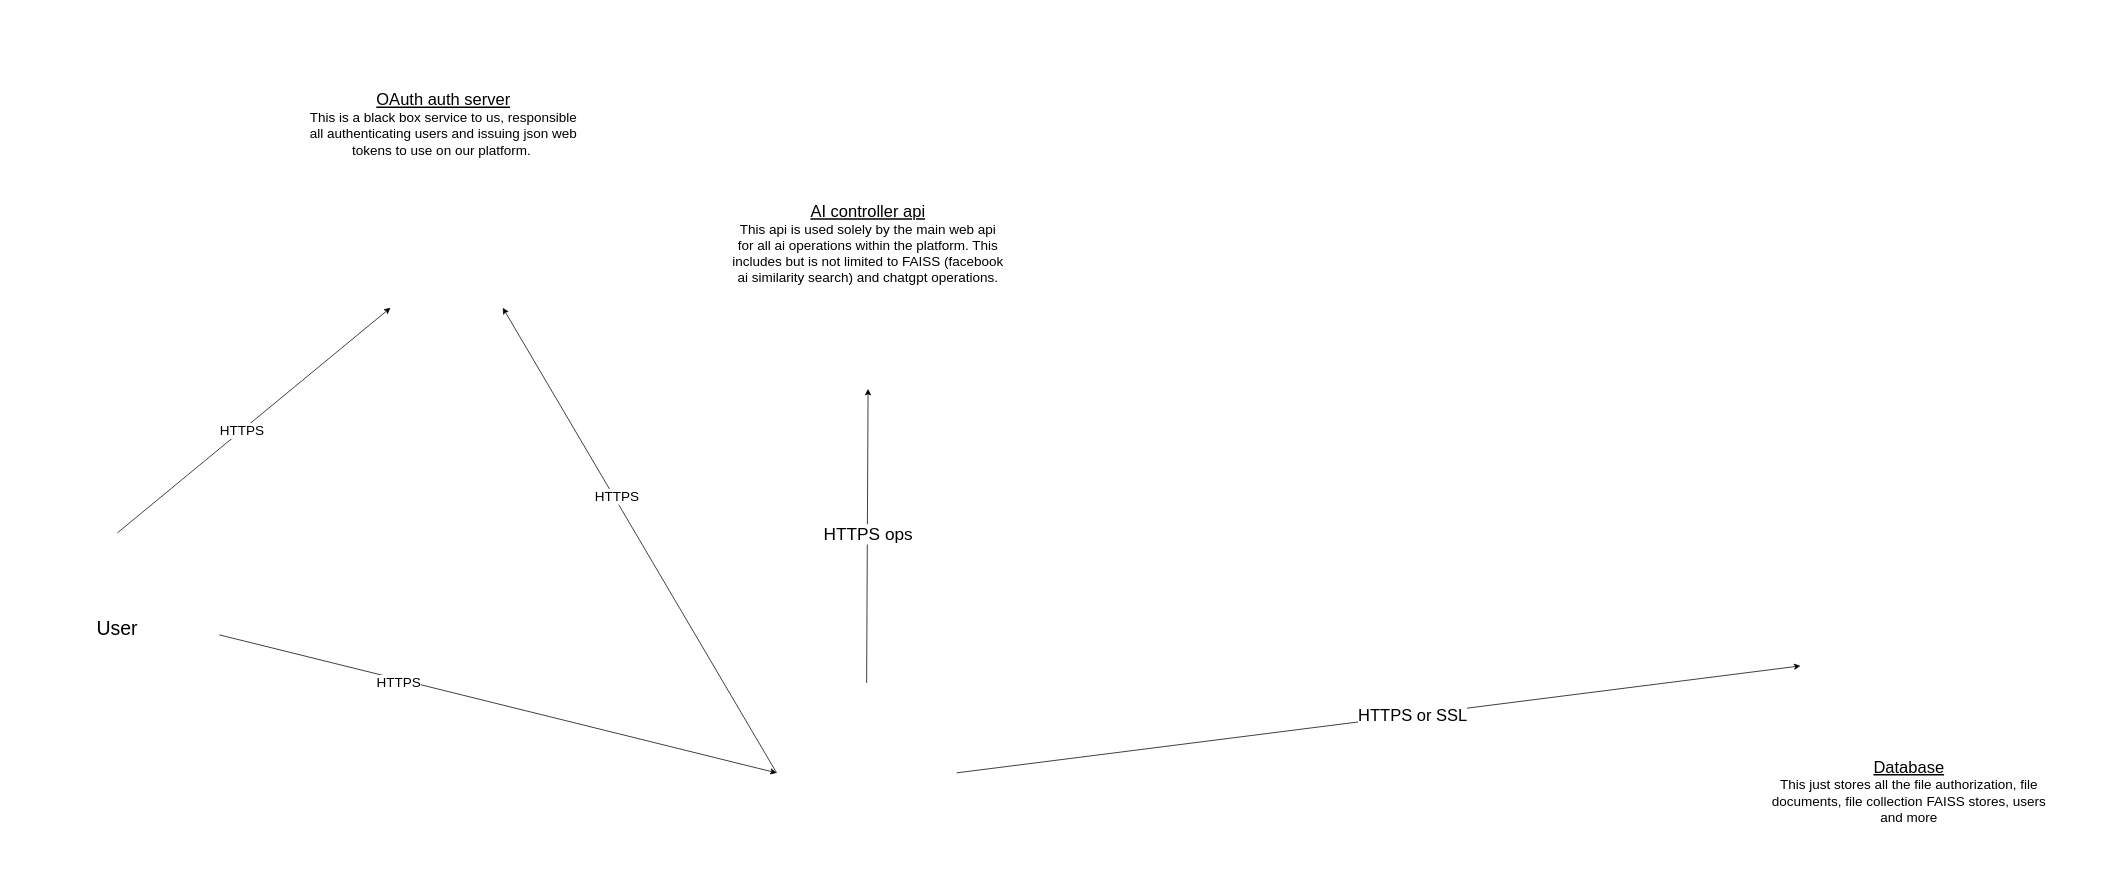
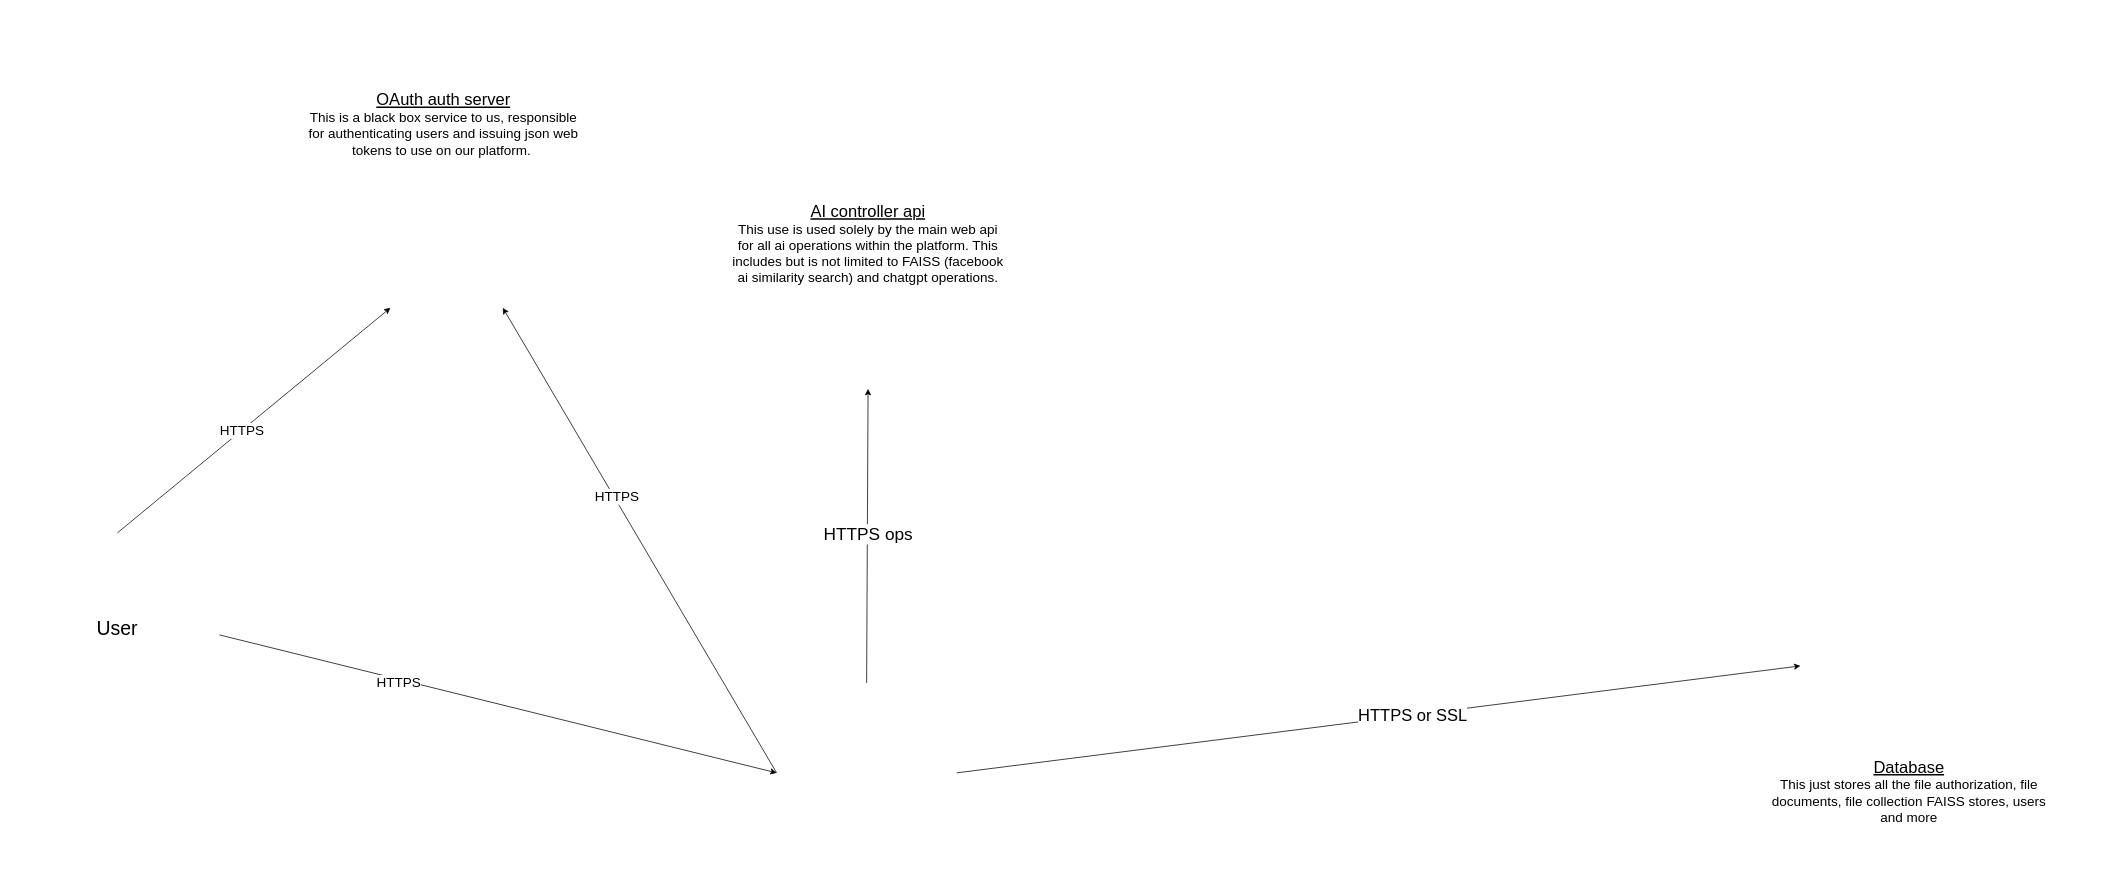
node "OAuth auth server This is a black box service to us, responsible all authenticating users and issuing json web tokens to use on our platform.": label "OAuth auth server This is a black box service to us, responsible all authenticating users and issuing json web tokens to use on our platform." -> "OAuth auth server This is a black box service to us, responsible for authenticating users and issuing json web tokens to use on our platform."
node "AI controller api This api is used solely by the main web api for all ai operations within the platform. This includes but is not limited to FAISS (facebook ai similarity search) and chatgpt operations.": label "AI controller api This api is used solely by the main web api for all ai operations within the platform. This includes but is not limited to FAISS (facebook ai similarity search) and chatgpt operations." -> "AI controller api This use is used solely by the main web api for all ai operations within the platform. This includes but is not limited to FAISS (facebook ai similarity search) and chatgpt operations."
